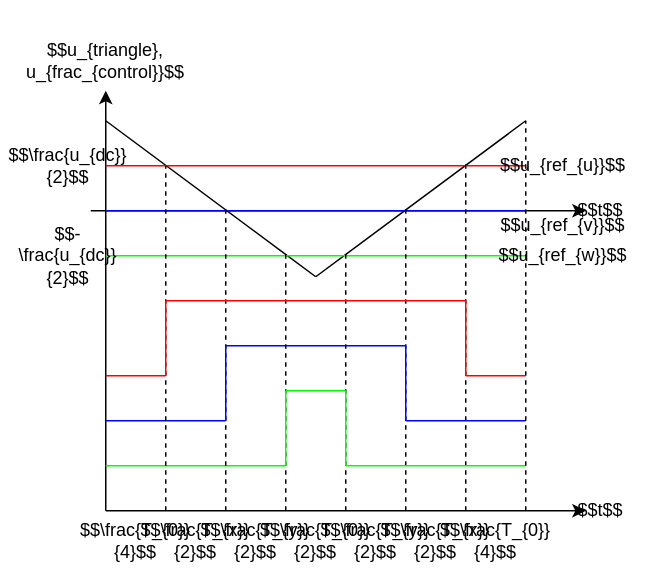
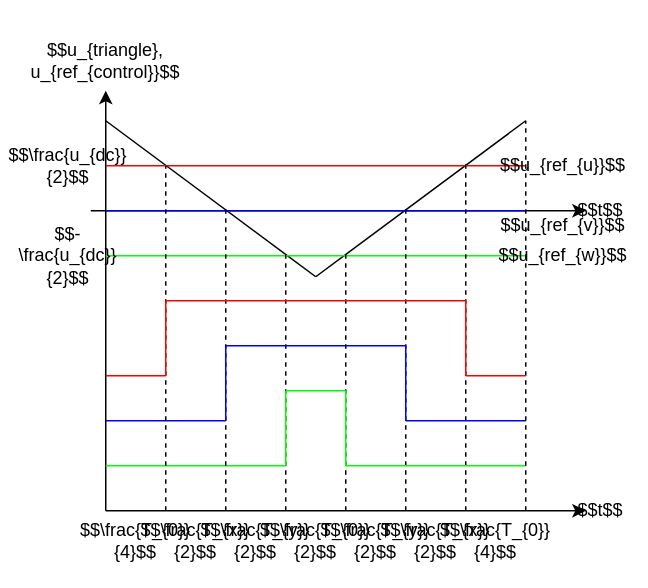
node "$$u_{triangle}, u_{frac_{control}}$$": label "$$u_{triangle}, u_{frac_{control}}$$" -> "$$u_{triangle}, u_{ref_{control}}$$"
